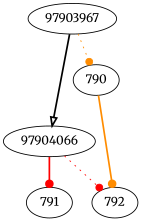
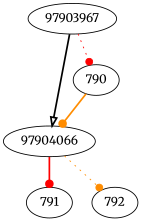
edge "97903967" -> "790": color darkorange -> red
edge "790" -> "792": now "790" -> "97904066"
edge "97904066" -> "792": color red -> darkorange
